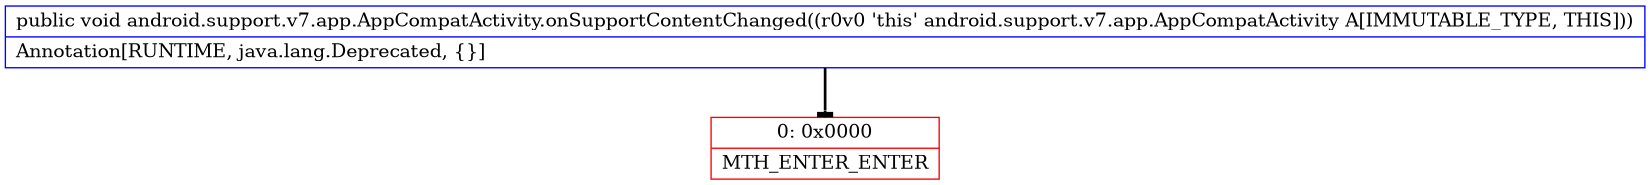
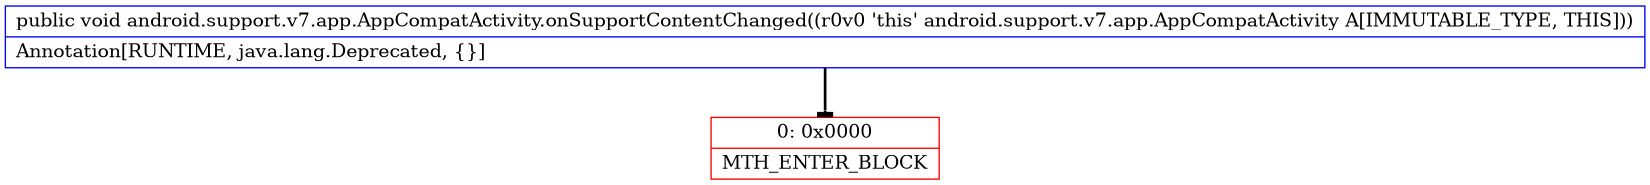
node "0: 0x0000": text "MTH_ENTER_ENTER" -> "MTH_ENTER_BLOCK"
